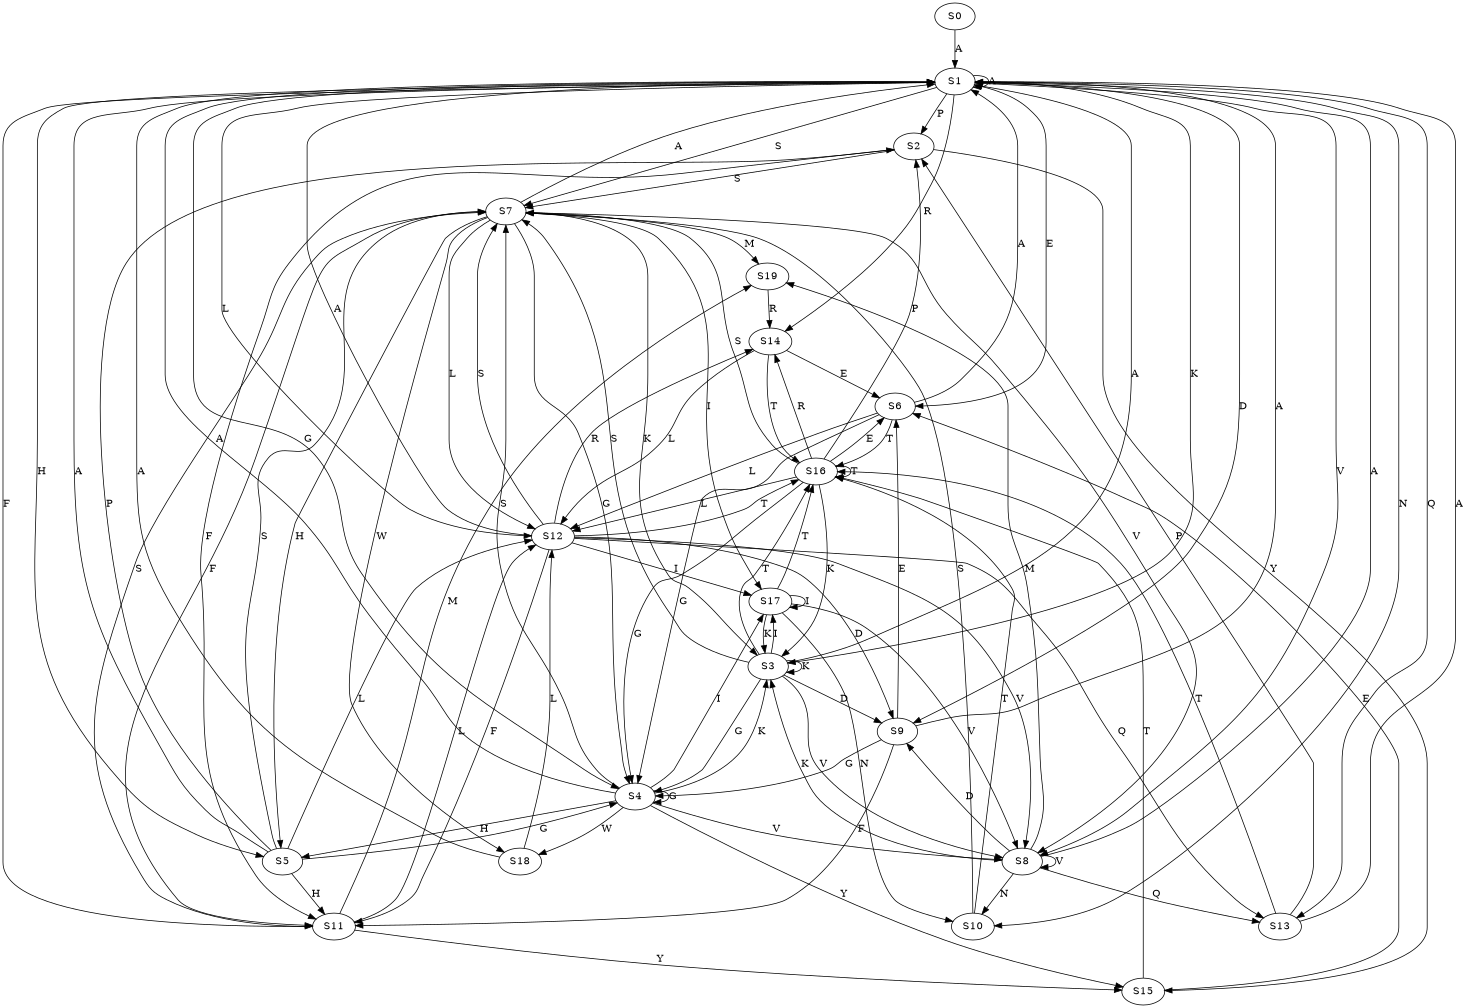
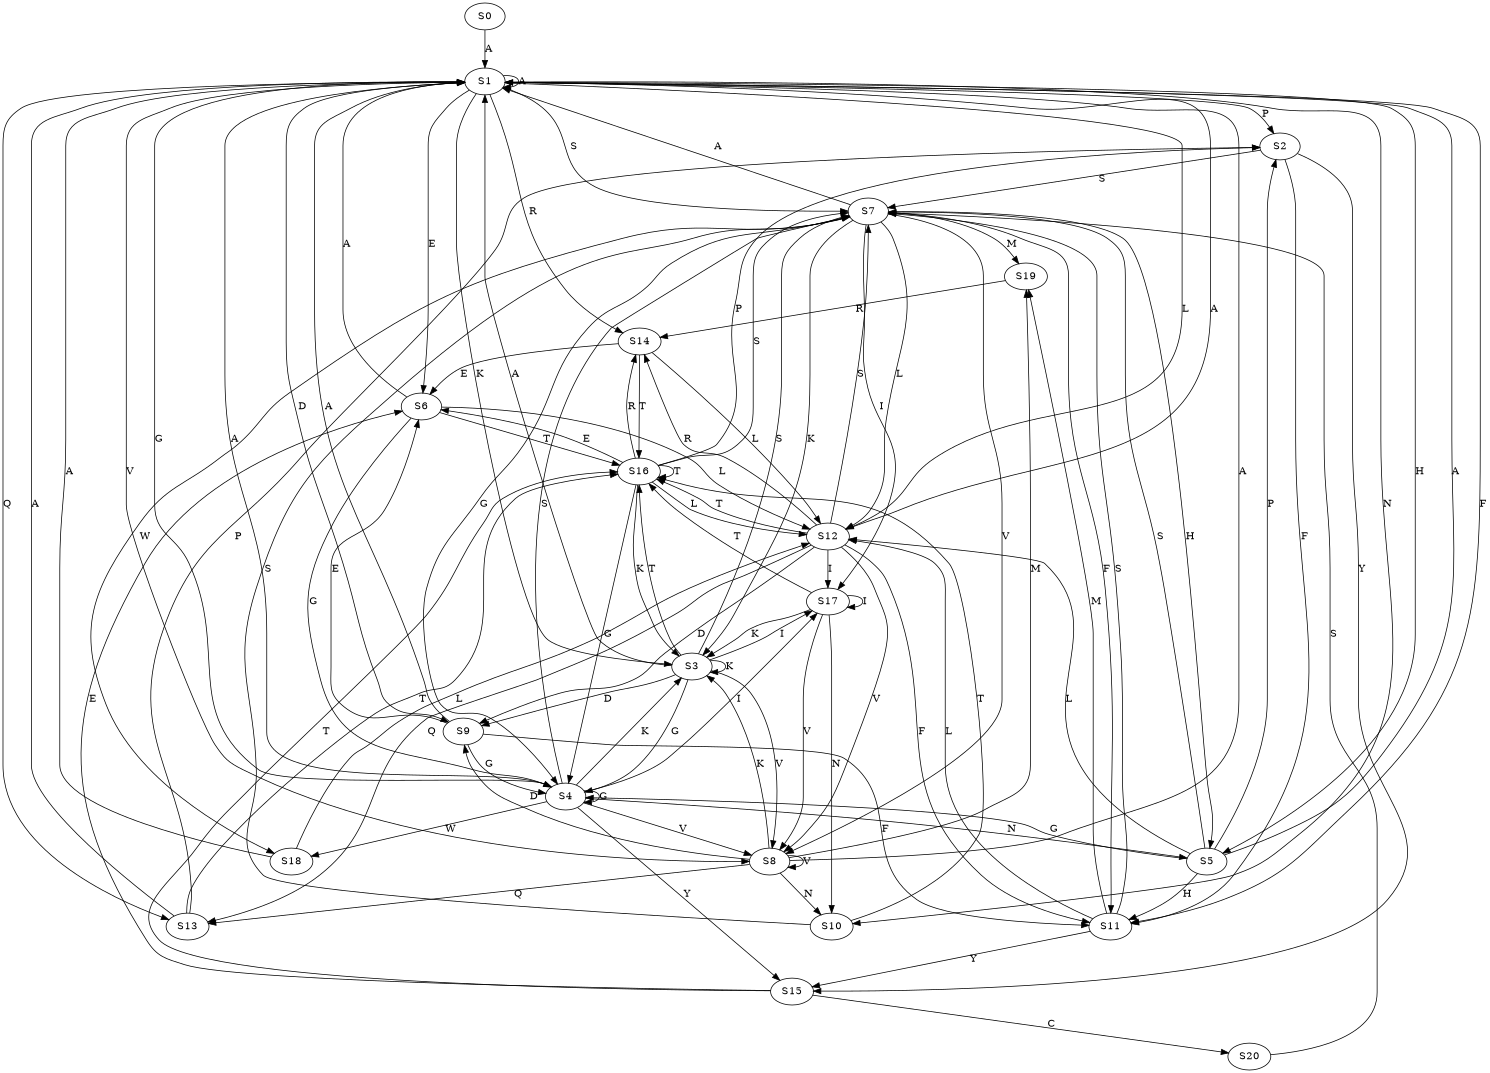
edge "S4" -> "S5": label "H" -> "N"
node "S20": added
